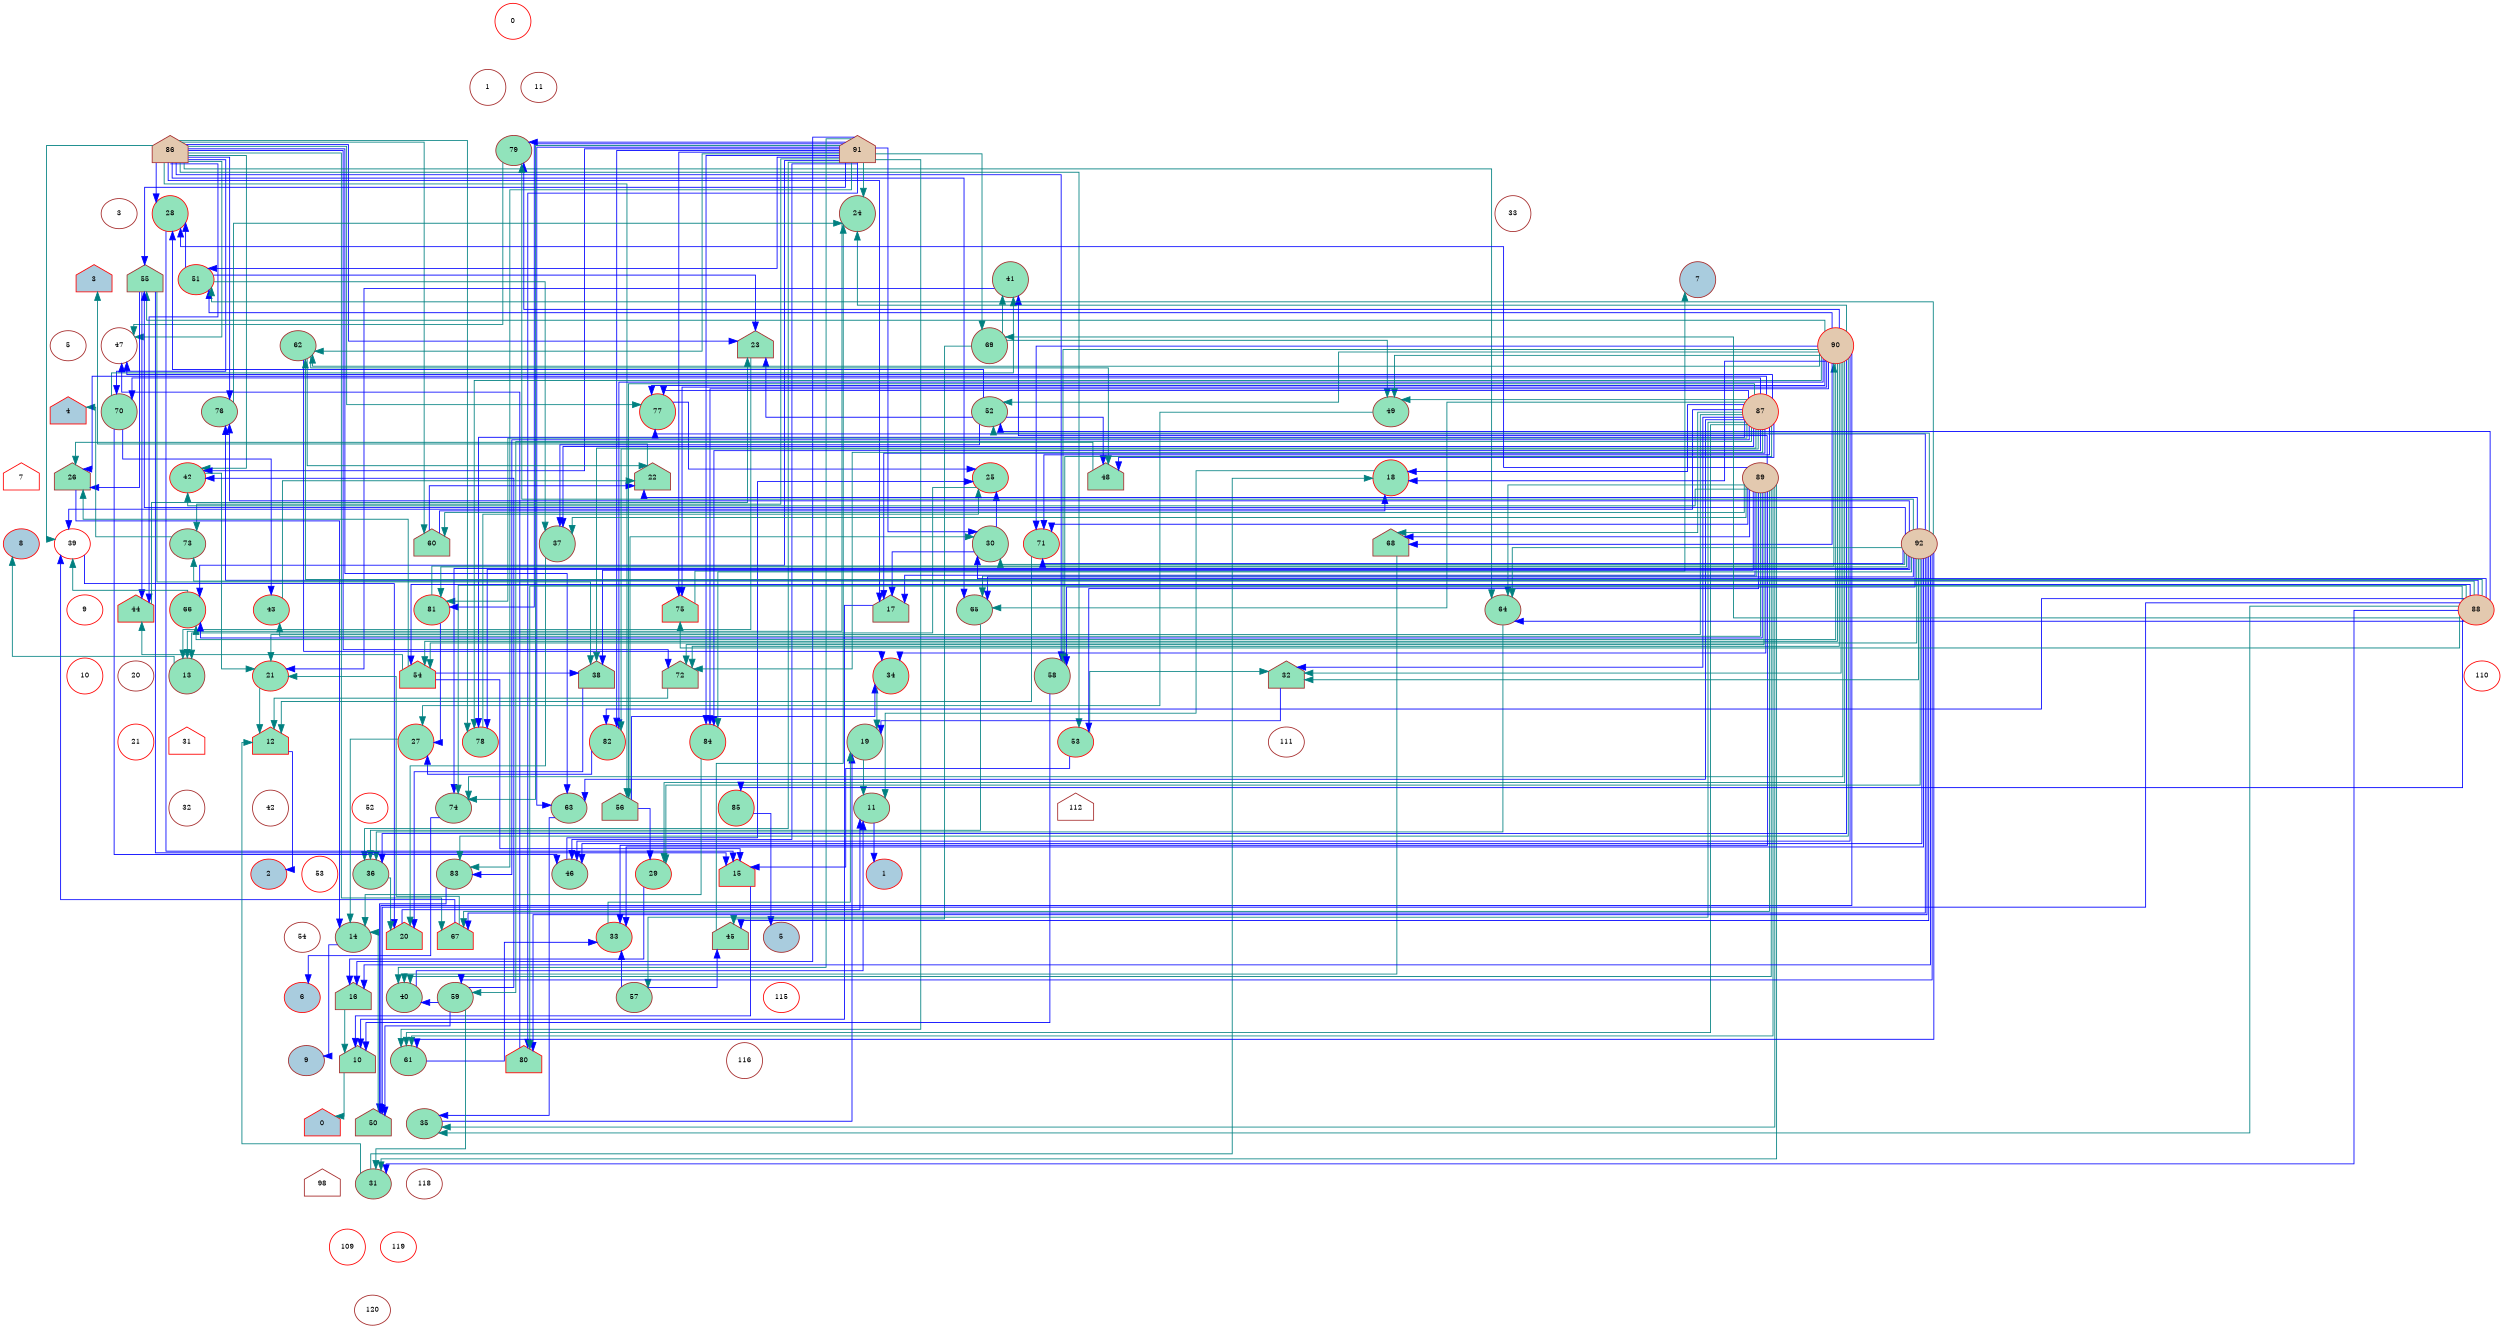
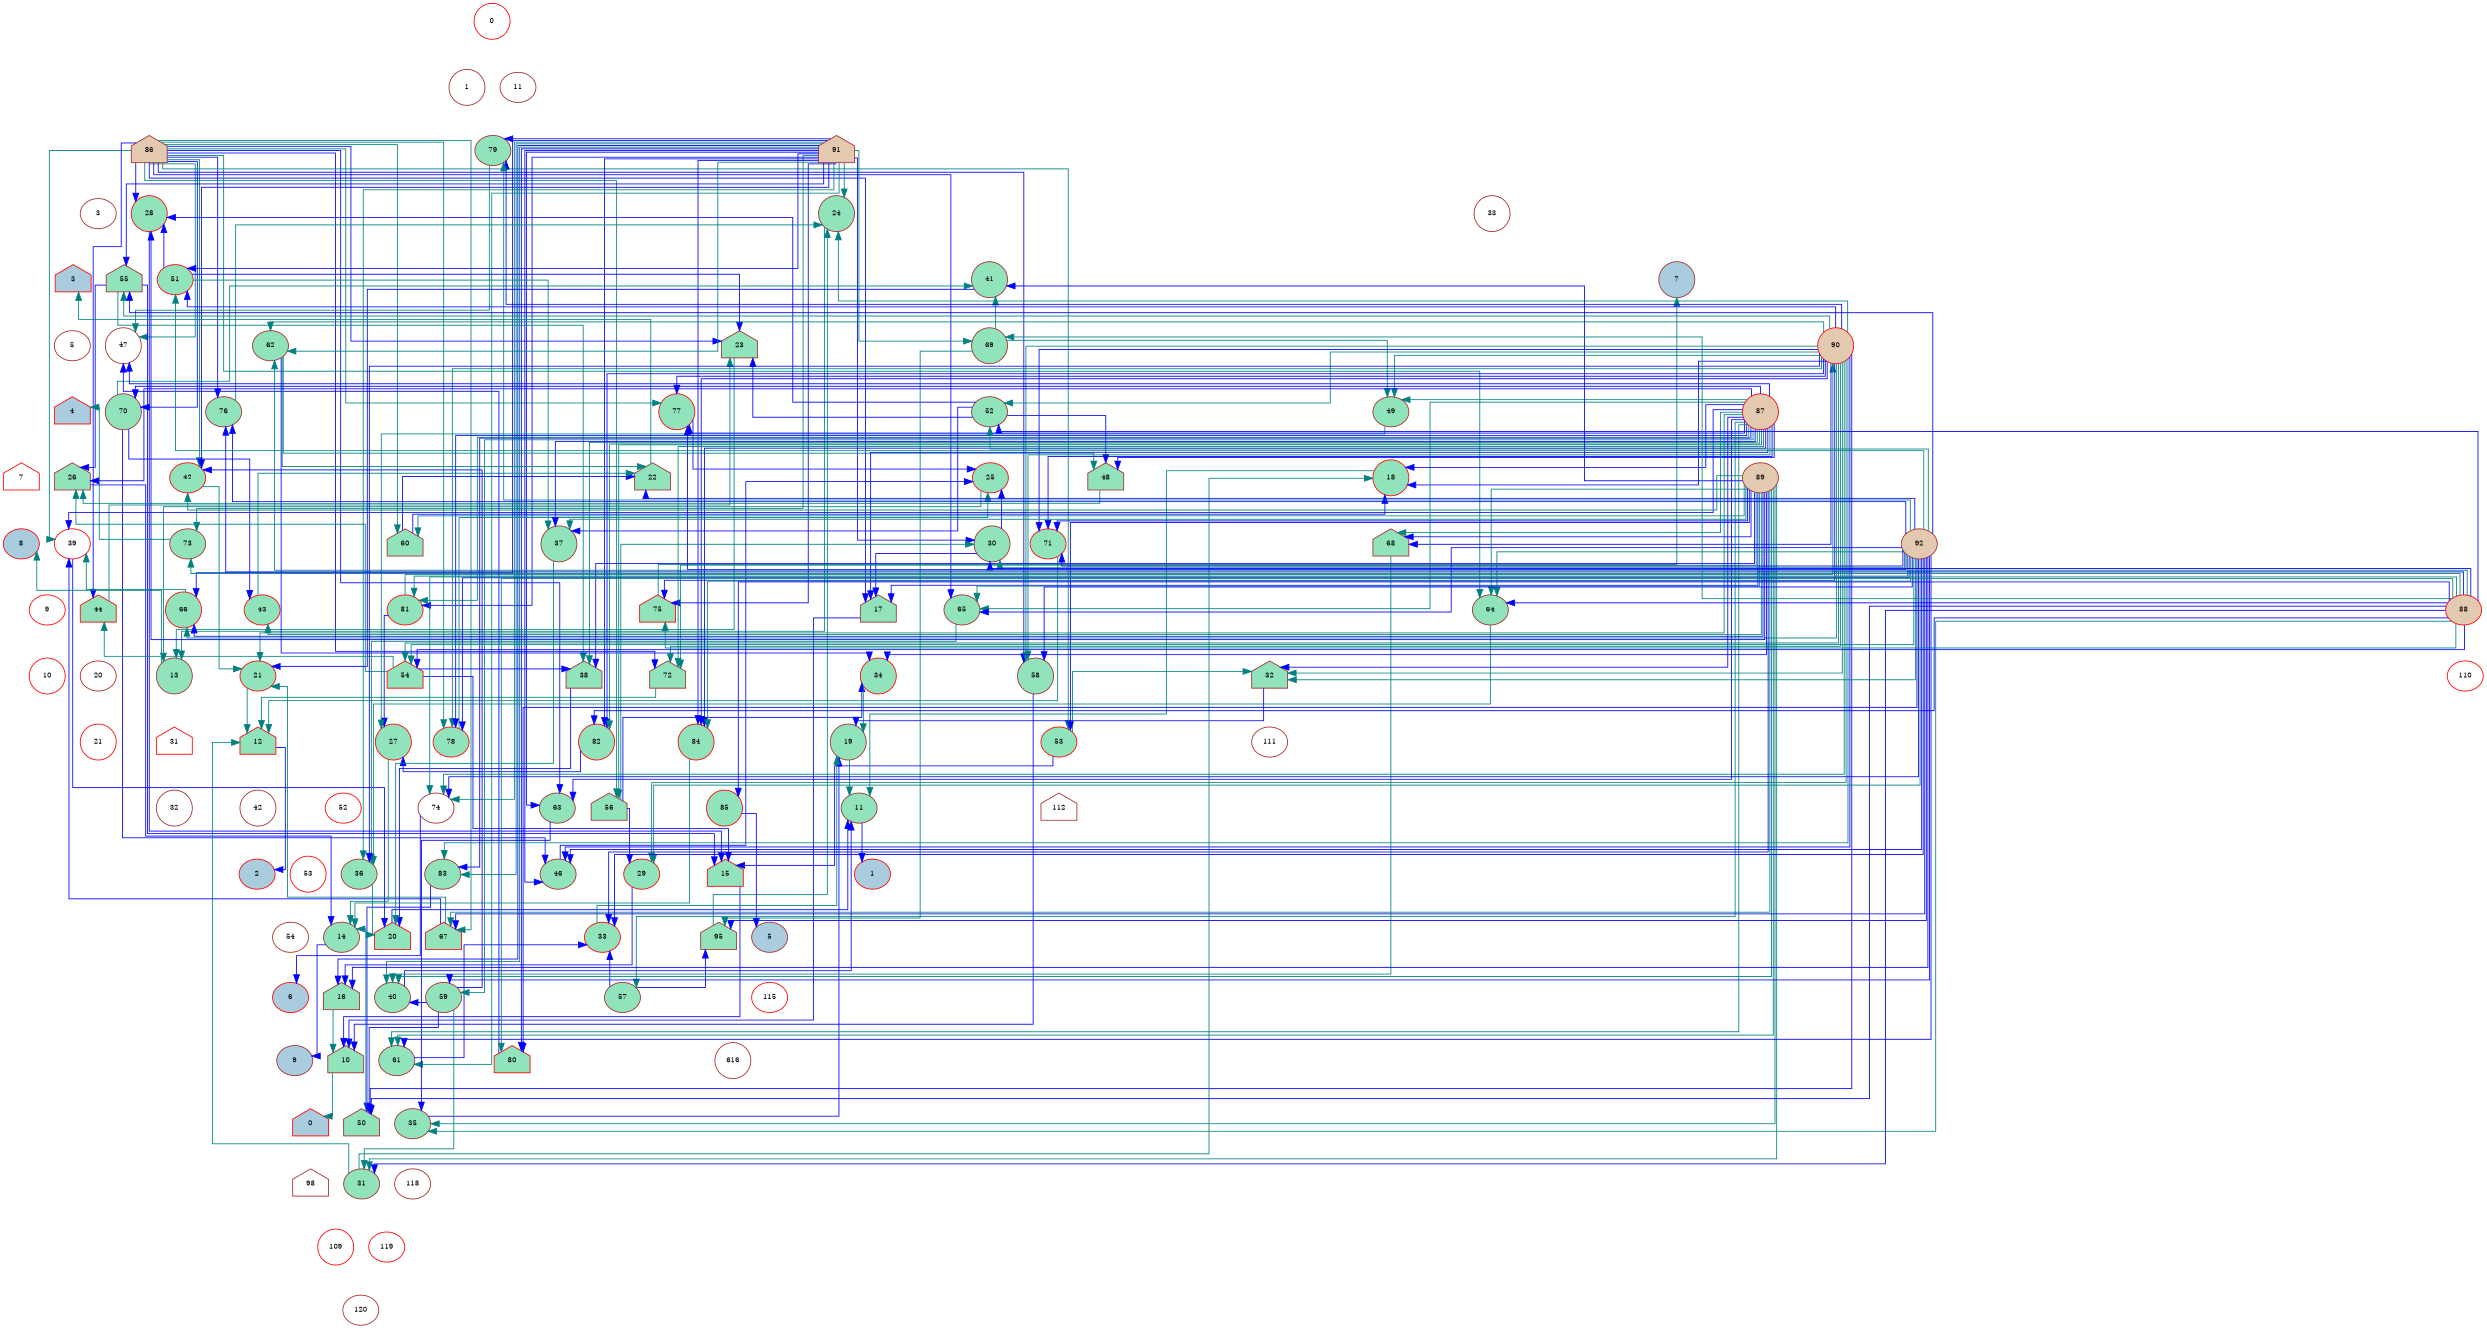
edge "55" -> "44": removed
node "74": fillcolor #91e3bb -> #ffffff
node "45": label "45" -> "95"
node "116": label "116" -> "616"
